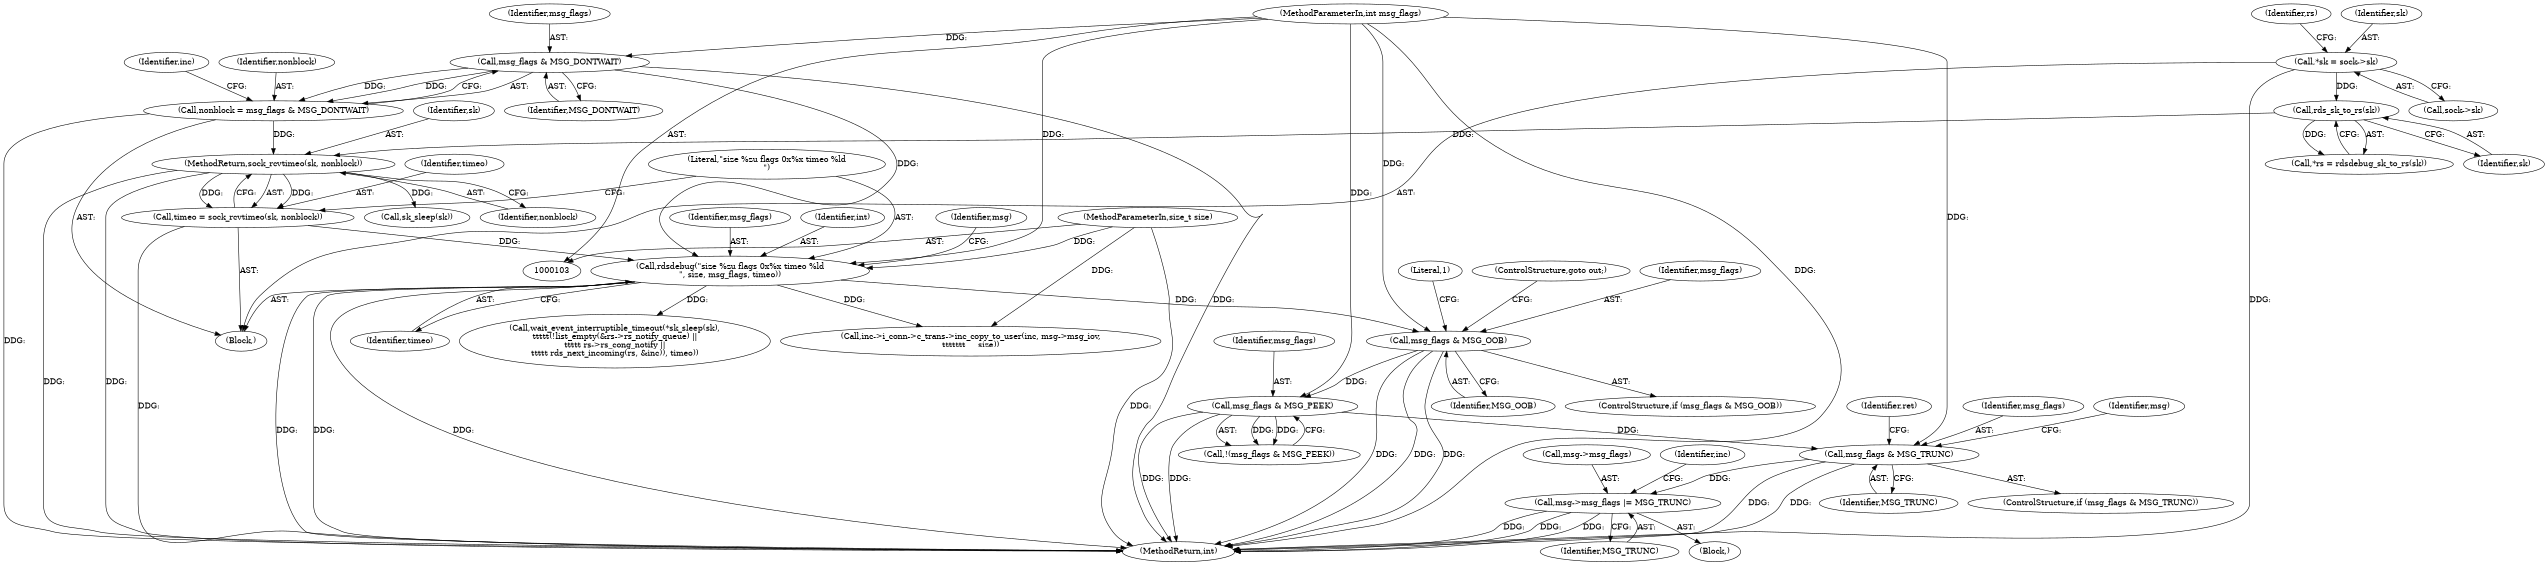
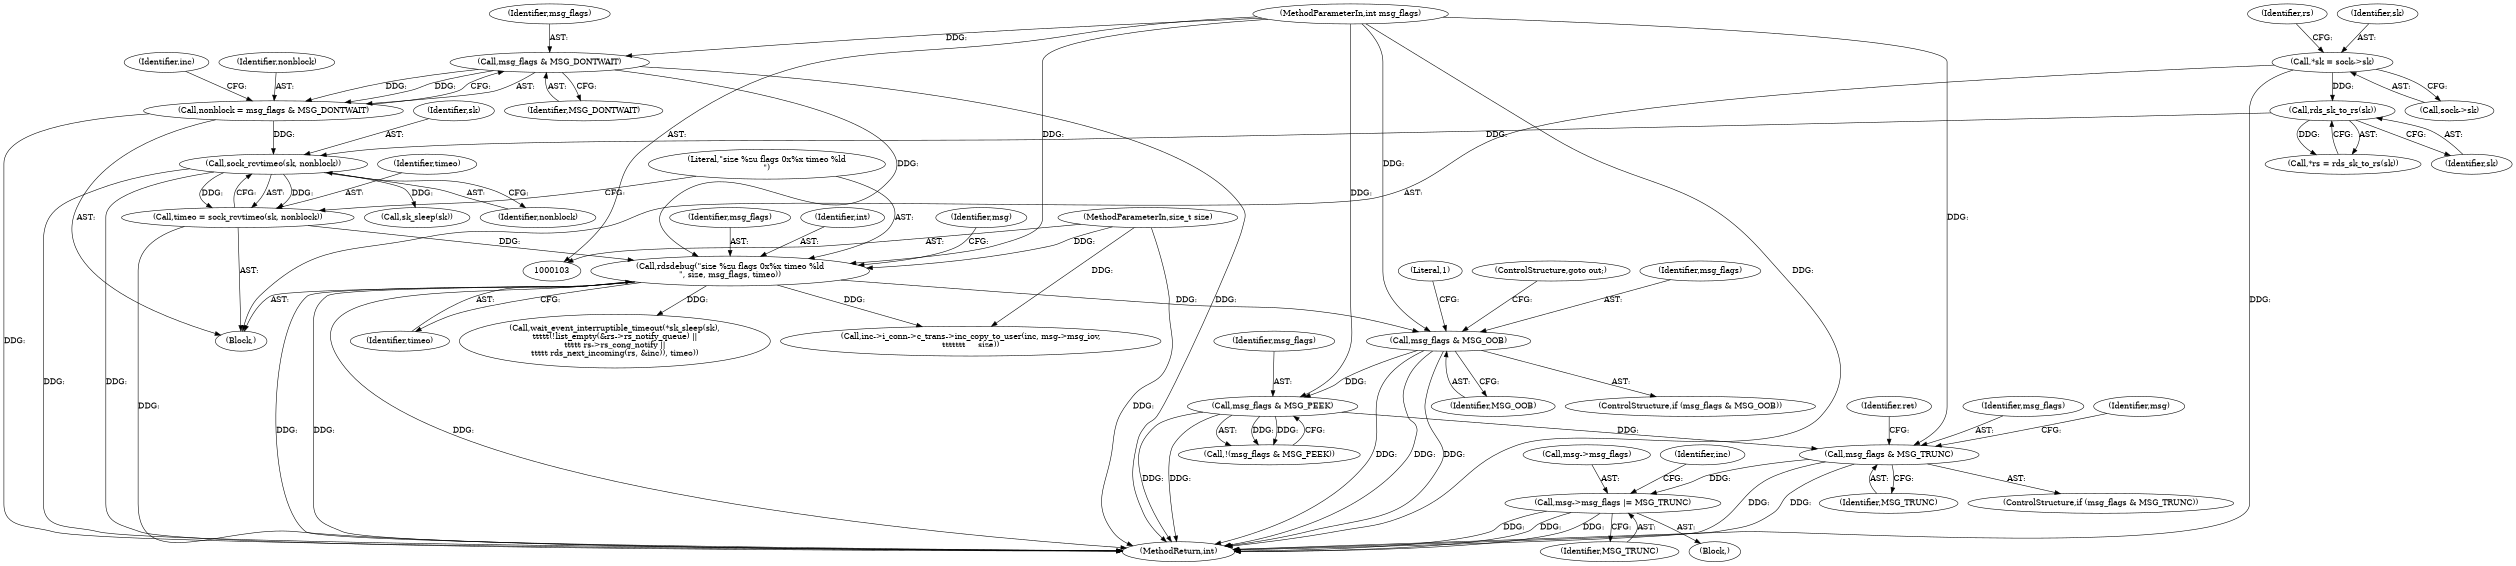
node "(MethodReturn,sock_rcvtimeo(sk, nonblock))": label "(MethodReturn,sock_rcvtimeo(sk, nonblock))" -> "(Call,sock_rcvtimeo(sk, nonblock))"
node "(Call,*rs = rdsdebug_sk_to_rs(sk))": label "(Call,*rs = rdsdebug_sk_to_rs(sk))" -> "(Call,*rs = rds_sk_to_rs(sk))"
